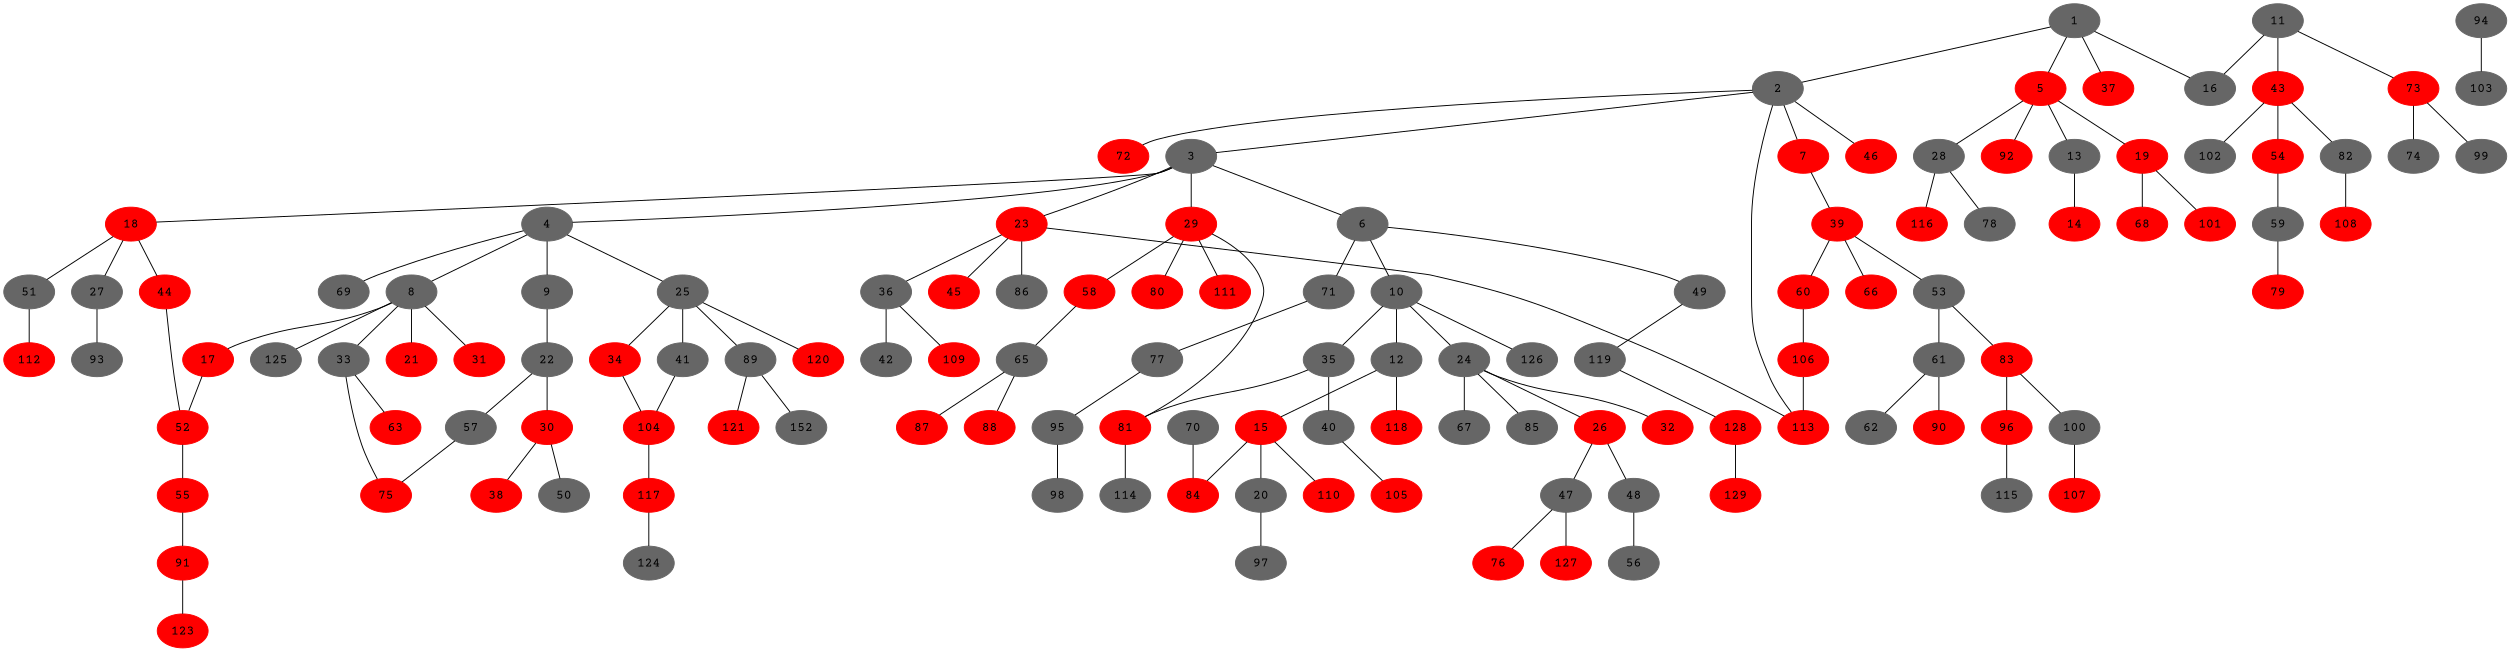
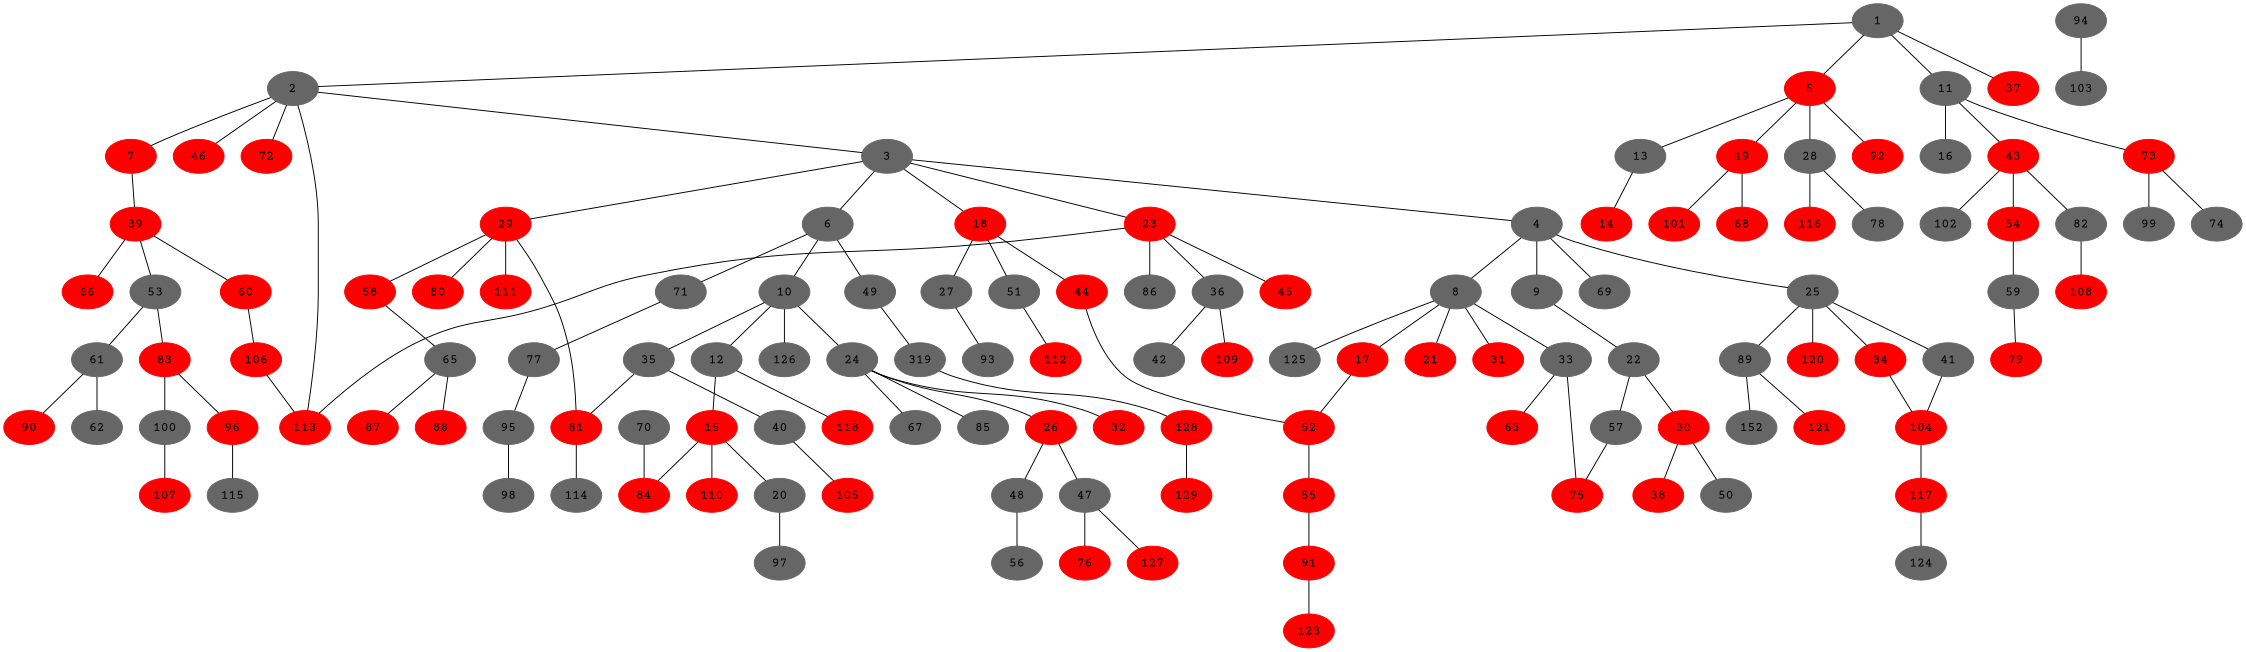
edge "1" -- "16": now "1" -- "11"
node "119": label "119" -> "319"
